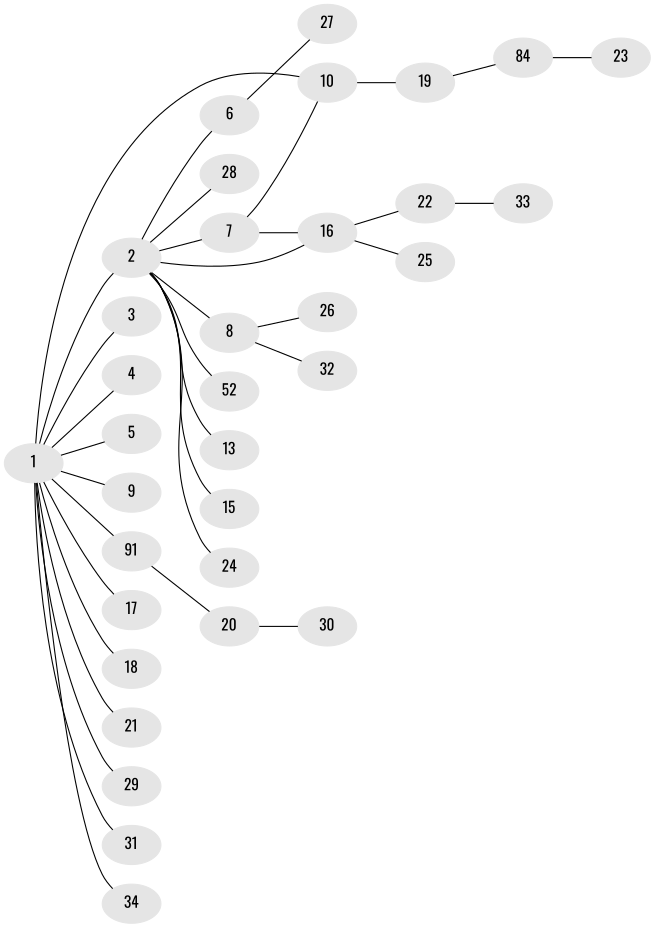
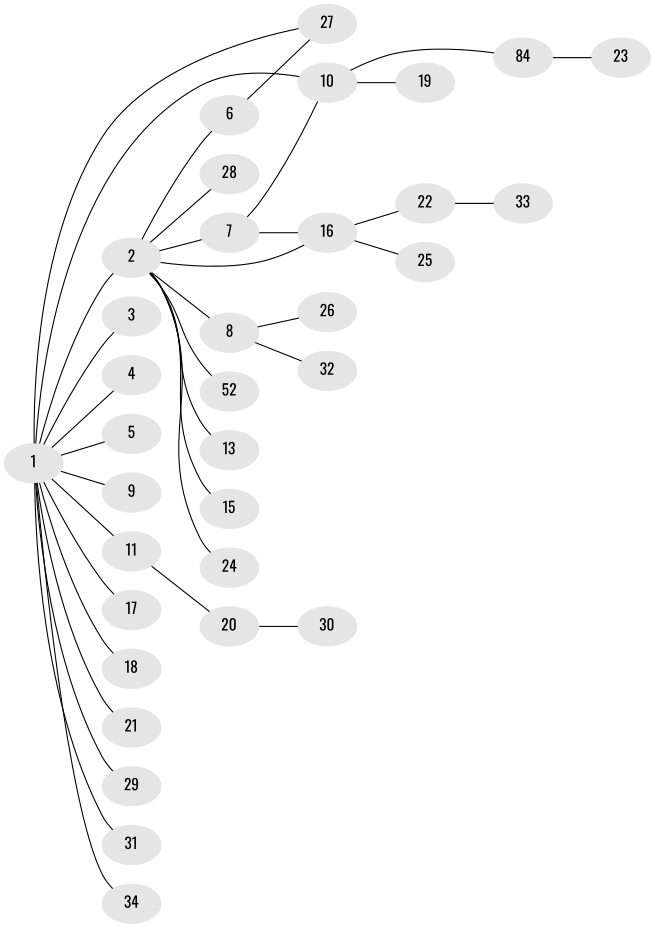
edge "84" -- "19": now "84" -- "10"
edge "27" -- "1": added
node "91": label "91" -> "11"
